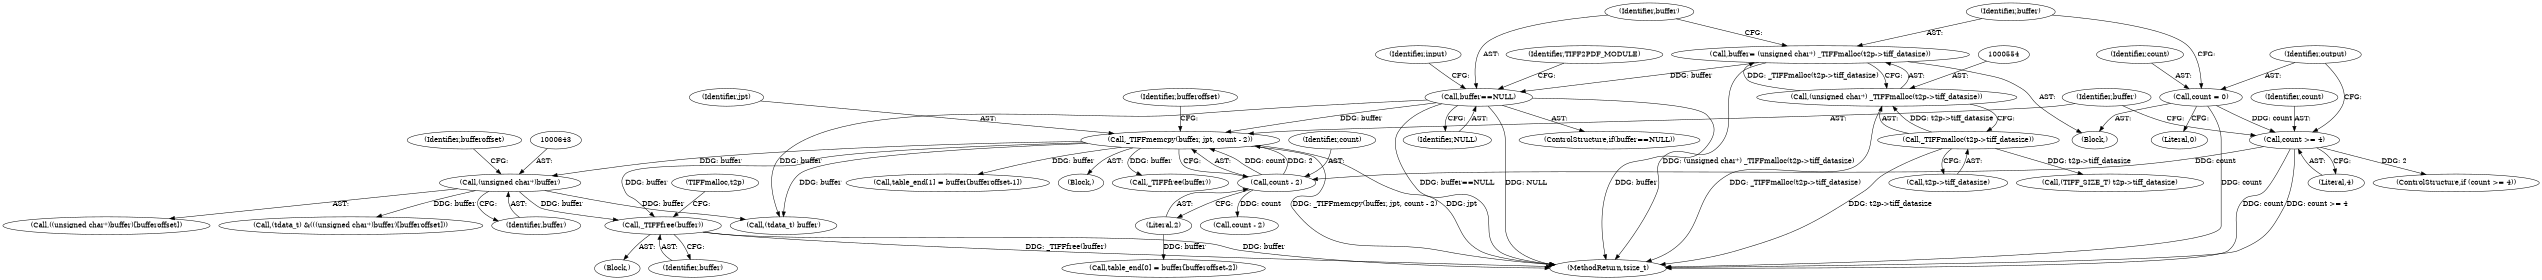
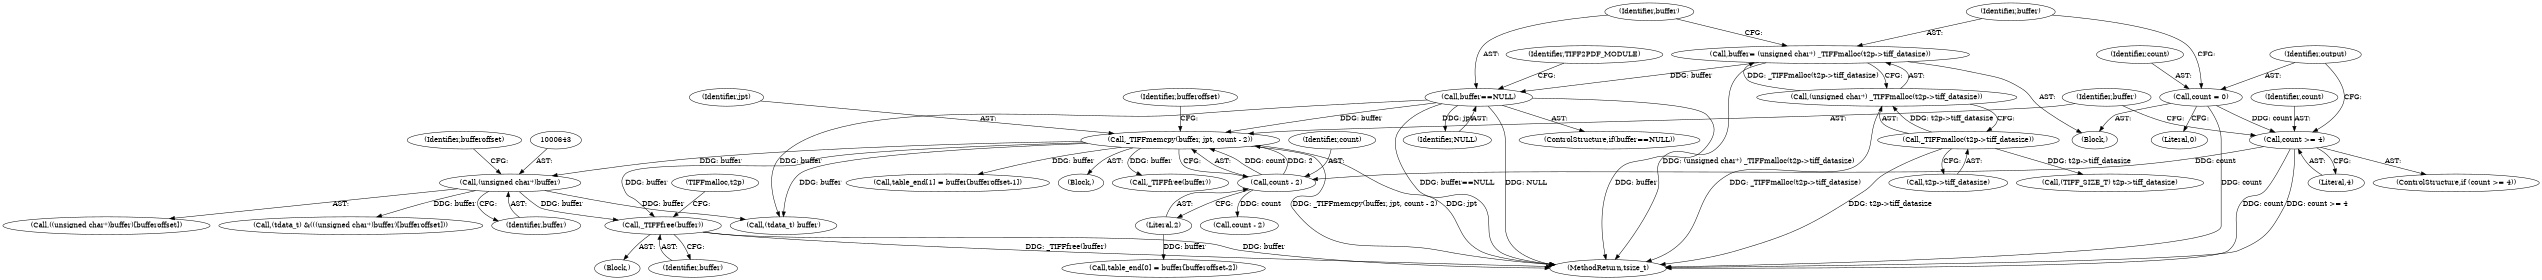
node "(Identifier,input)": removed
node "1000554": removed
edge "(Call,buffer==NULL)" -> "(Identifier,NULL)": label "CFG: " -> "DDG: jpt"
edge "(Call,count >= 4)" -> "(ControlStructure,if (count >= 4))": label "DDG: 2" -> "AST: "
